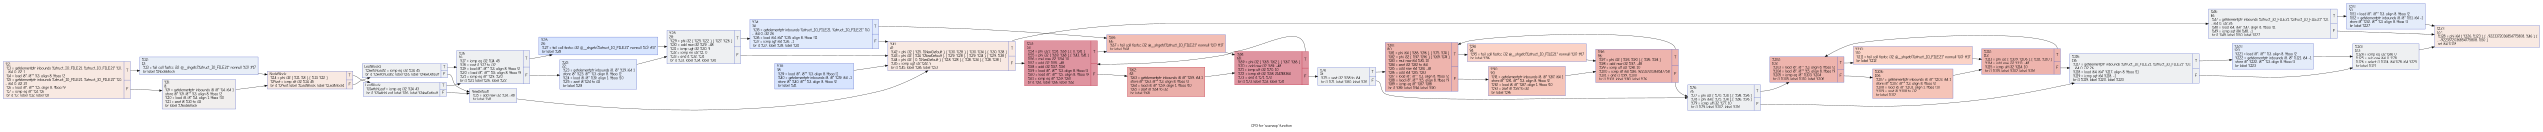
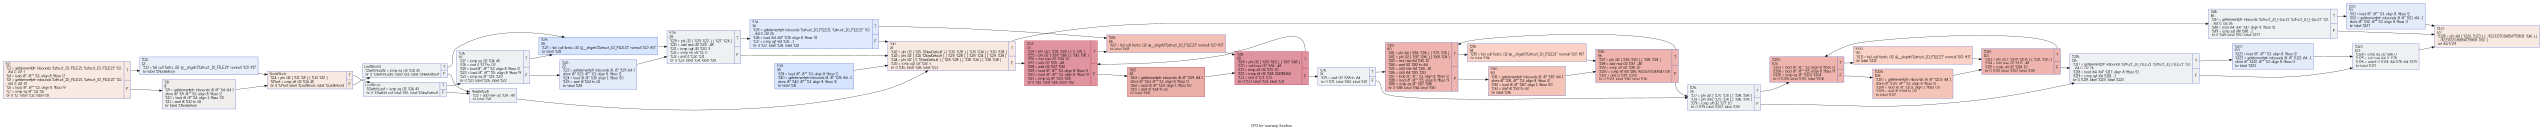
edge "LeafBlock1:" -> "%16:": now "LeafBlock1:" -> "%26:"
